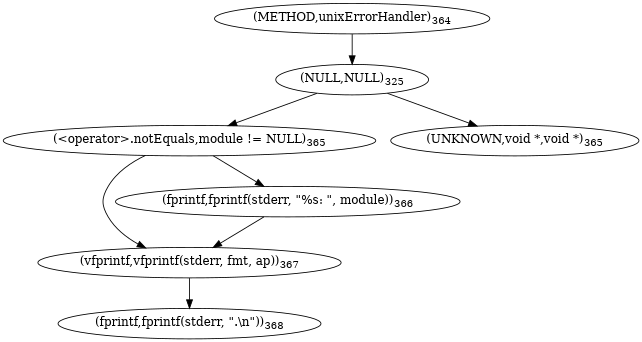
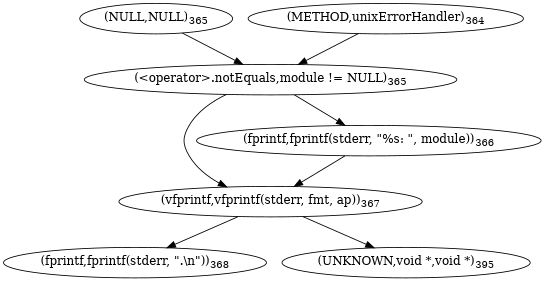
edge "(METHOD,unixErrorHandler)" -> "(NULL,NULL)": now "(METHOD,unixErrorHandler)" -> "(<operator>.notEquals,module != NULL)"
node "(NULL,NULL)": text "325" -> "365"
edge "(NULL,NULL)" -> "(UNKNOWN,void *,void *)": now "(vfprintf,vfprintf(stderr, fmt, ap))" -> "(UNKNOWN,void *,void *)"
node "(UNKNOWN,void *,void *)": text "365" -> "395"
